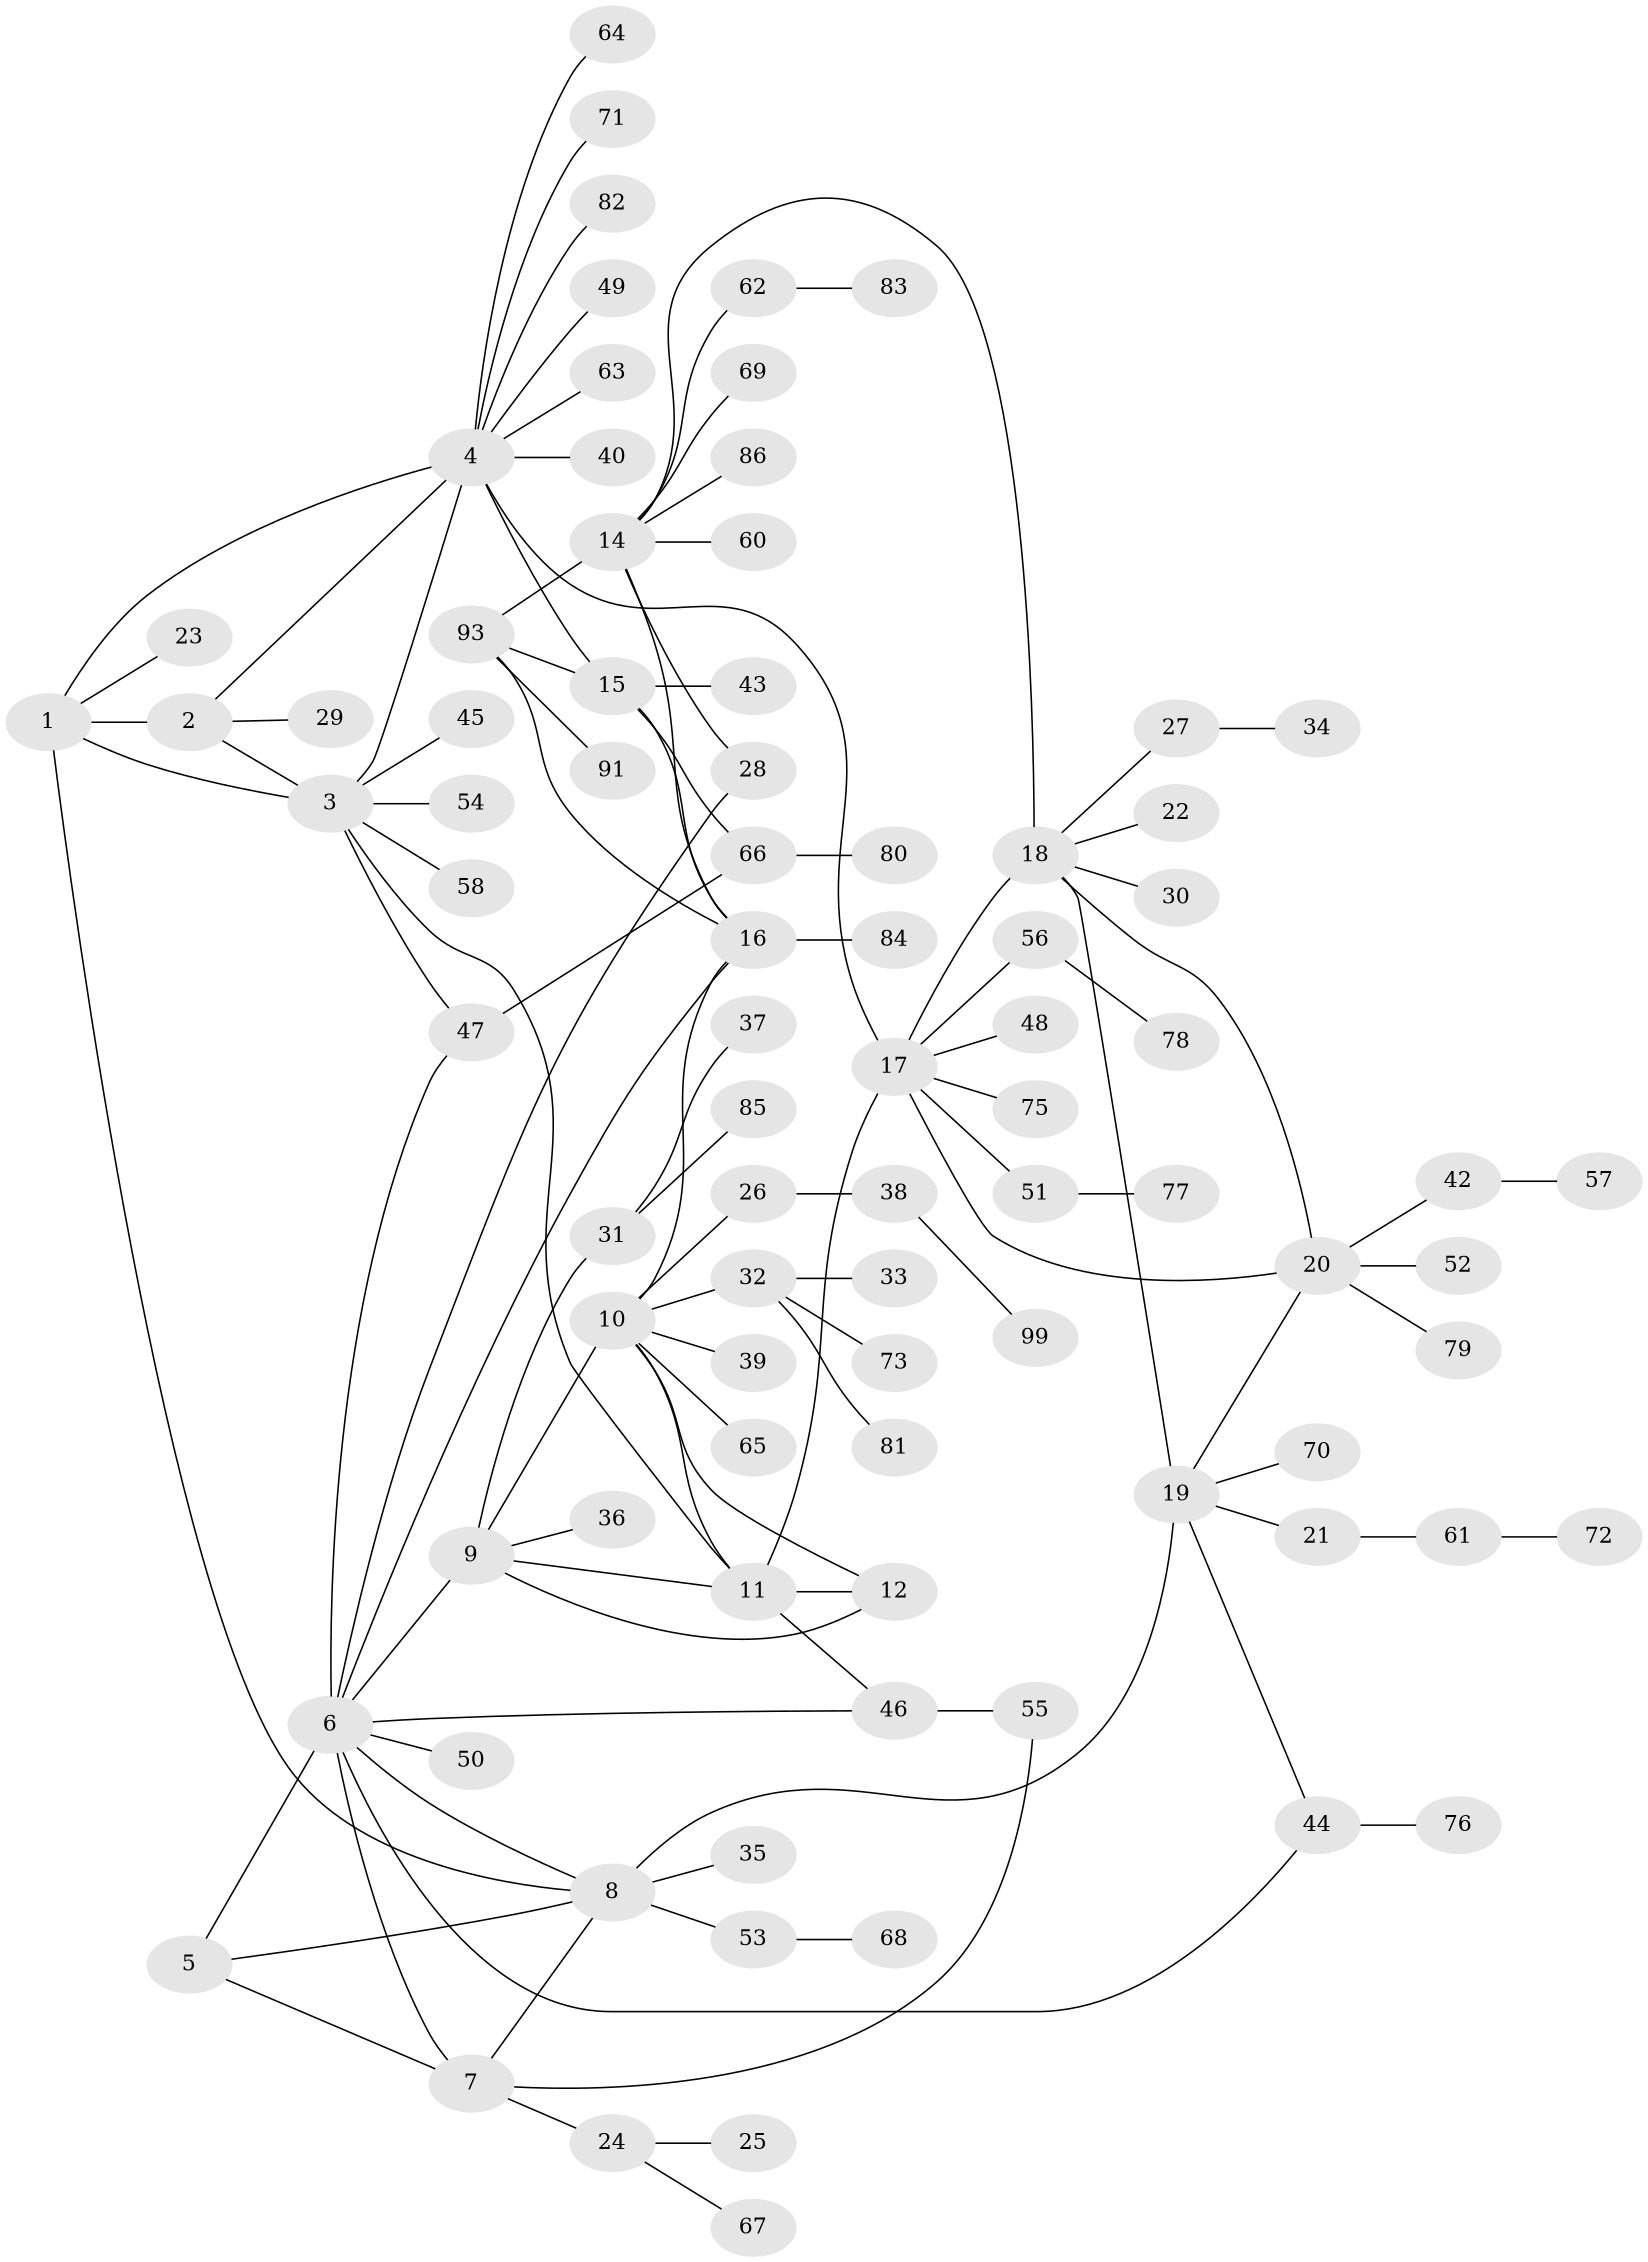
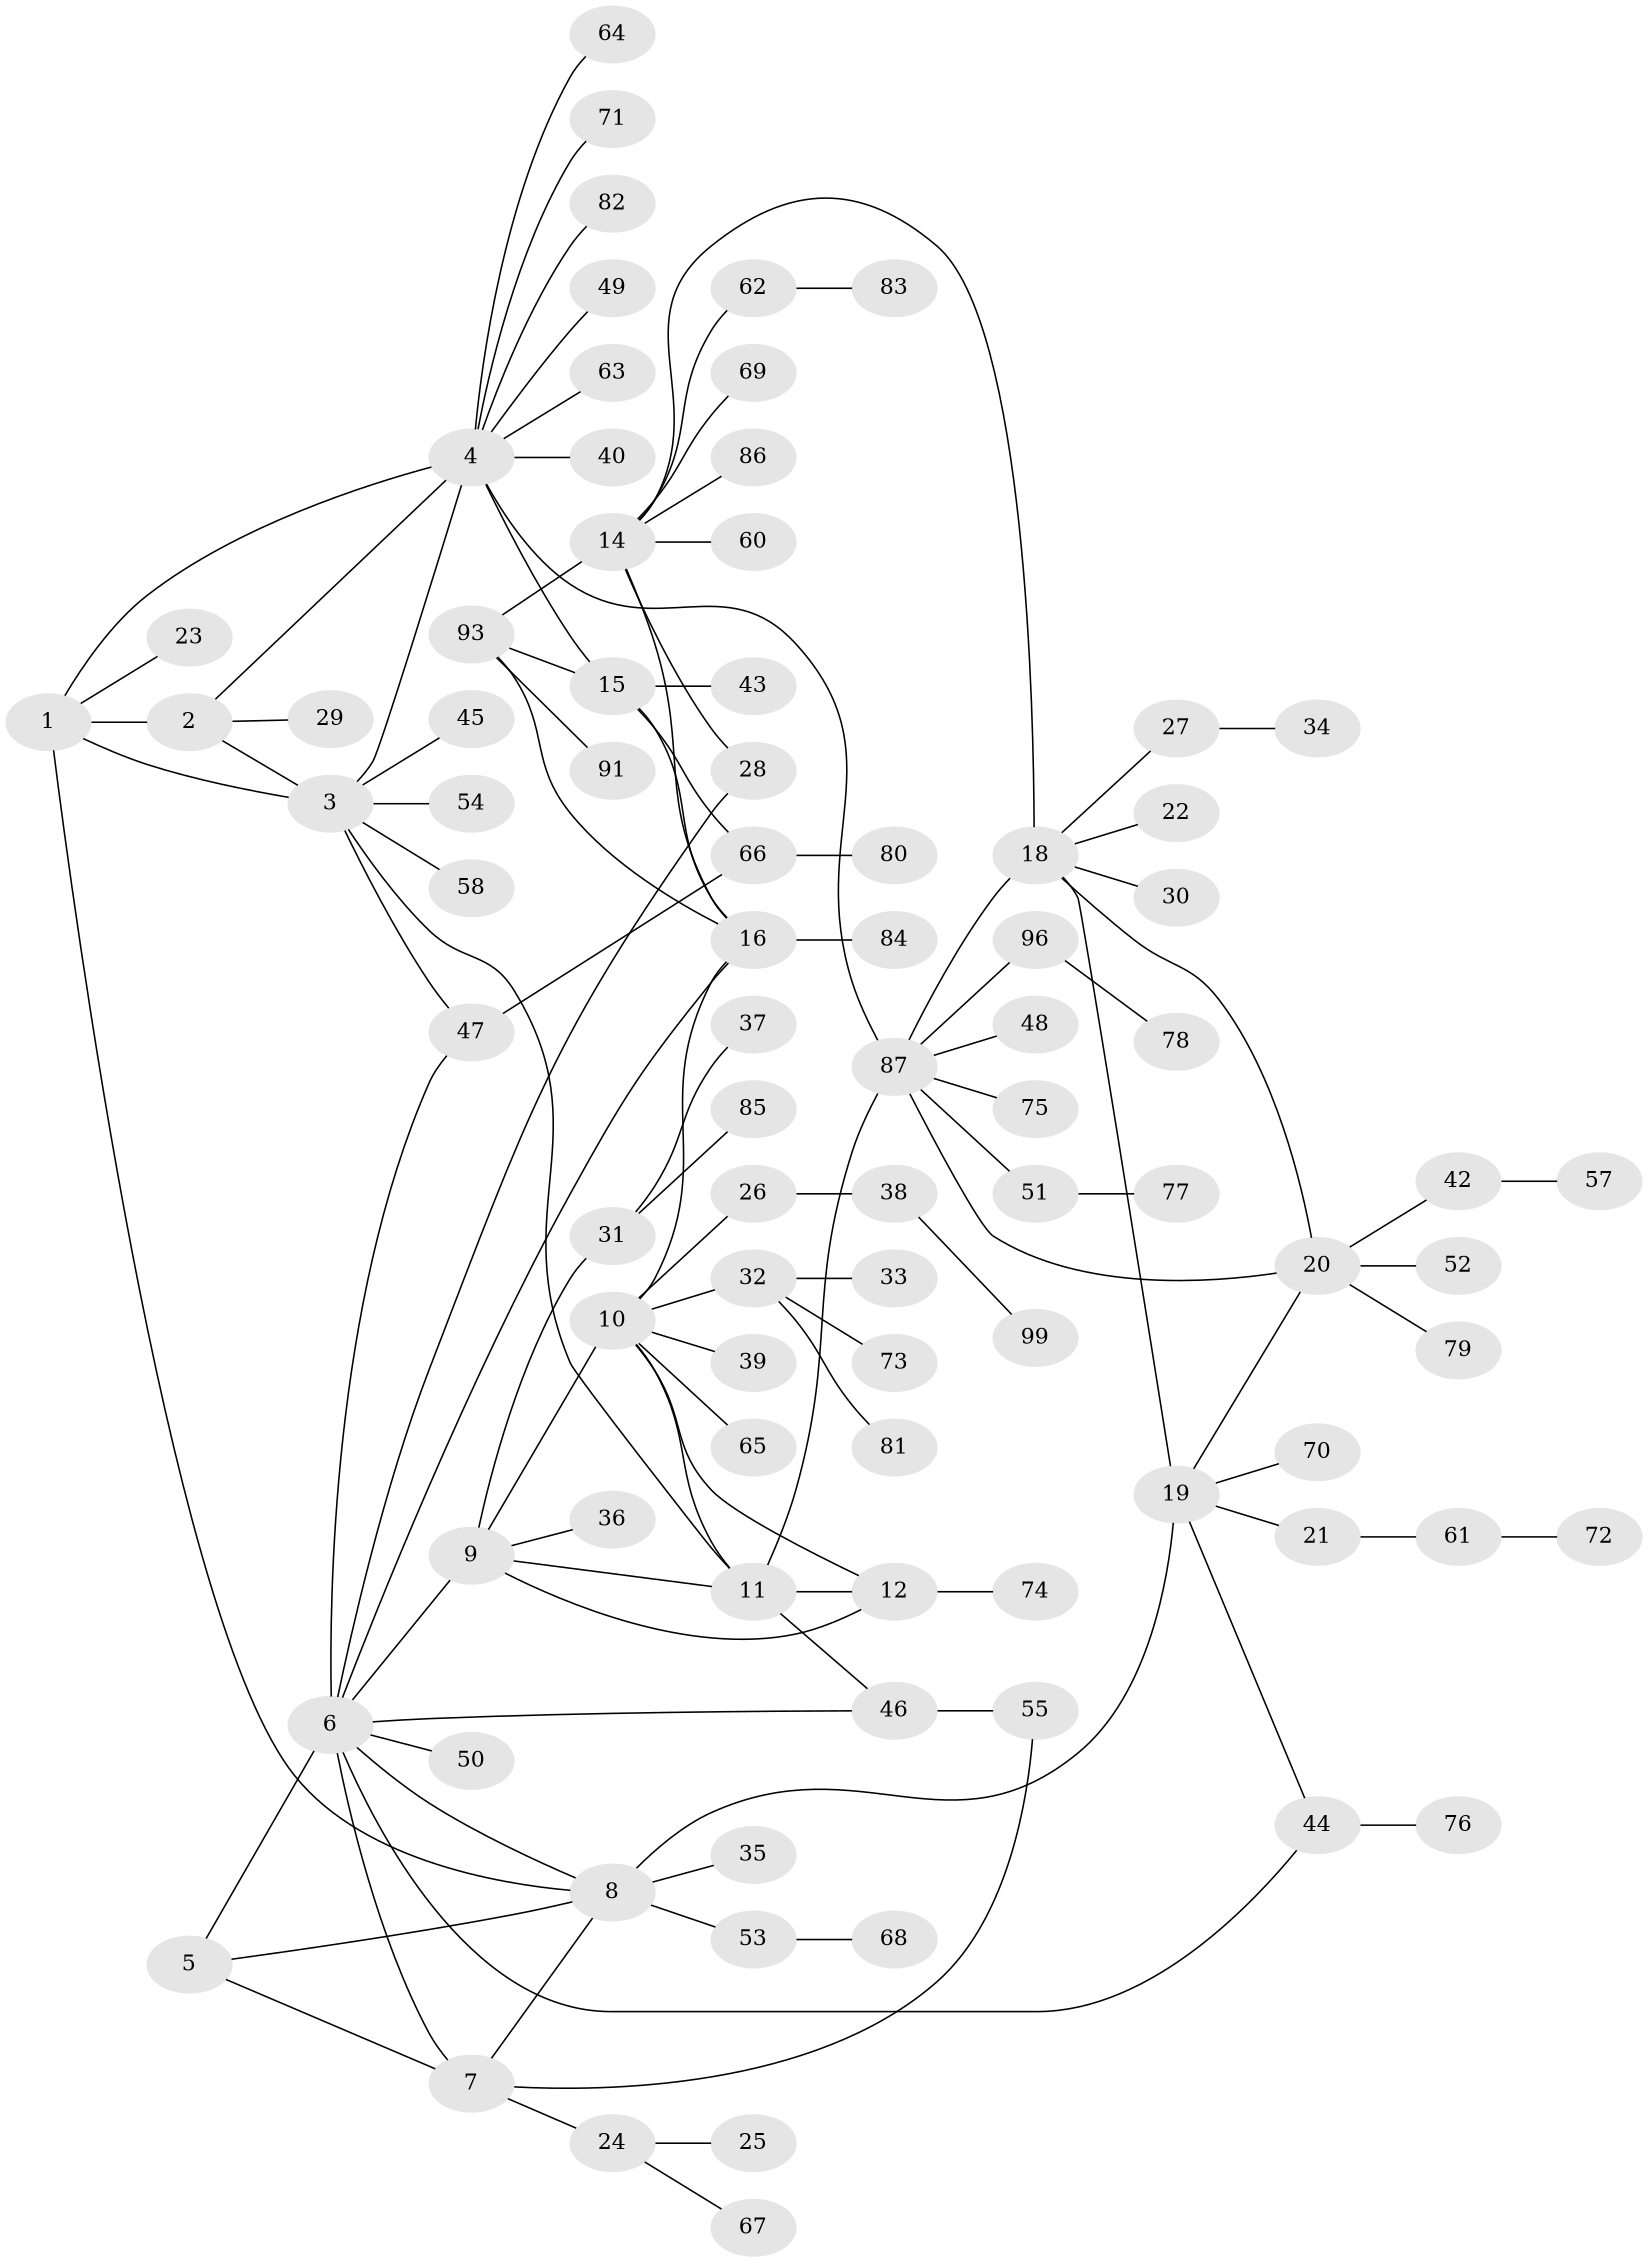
node "56": label "56" -> "96"
node "17": label "17" -> "87"
node "74": added
